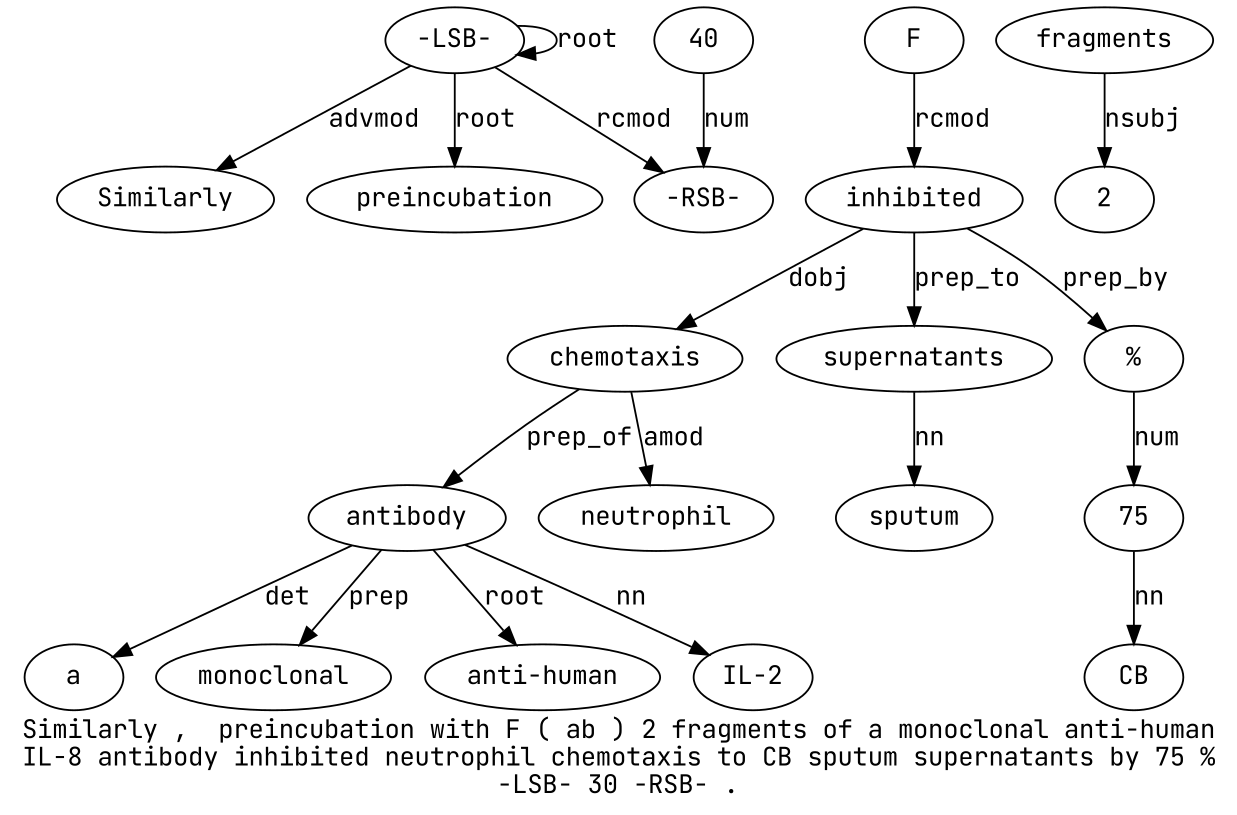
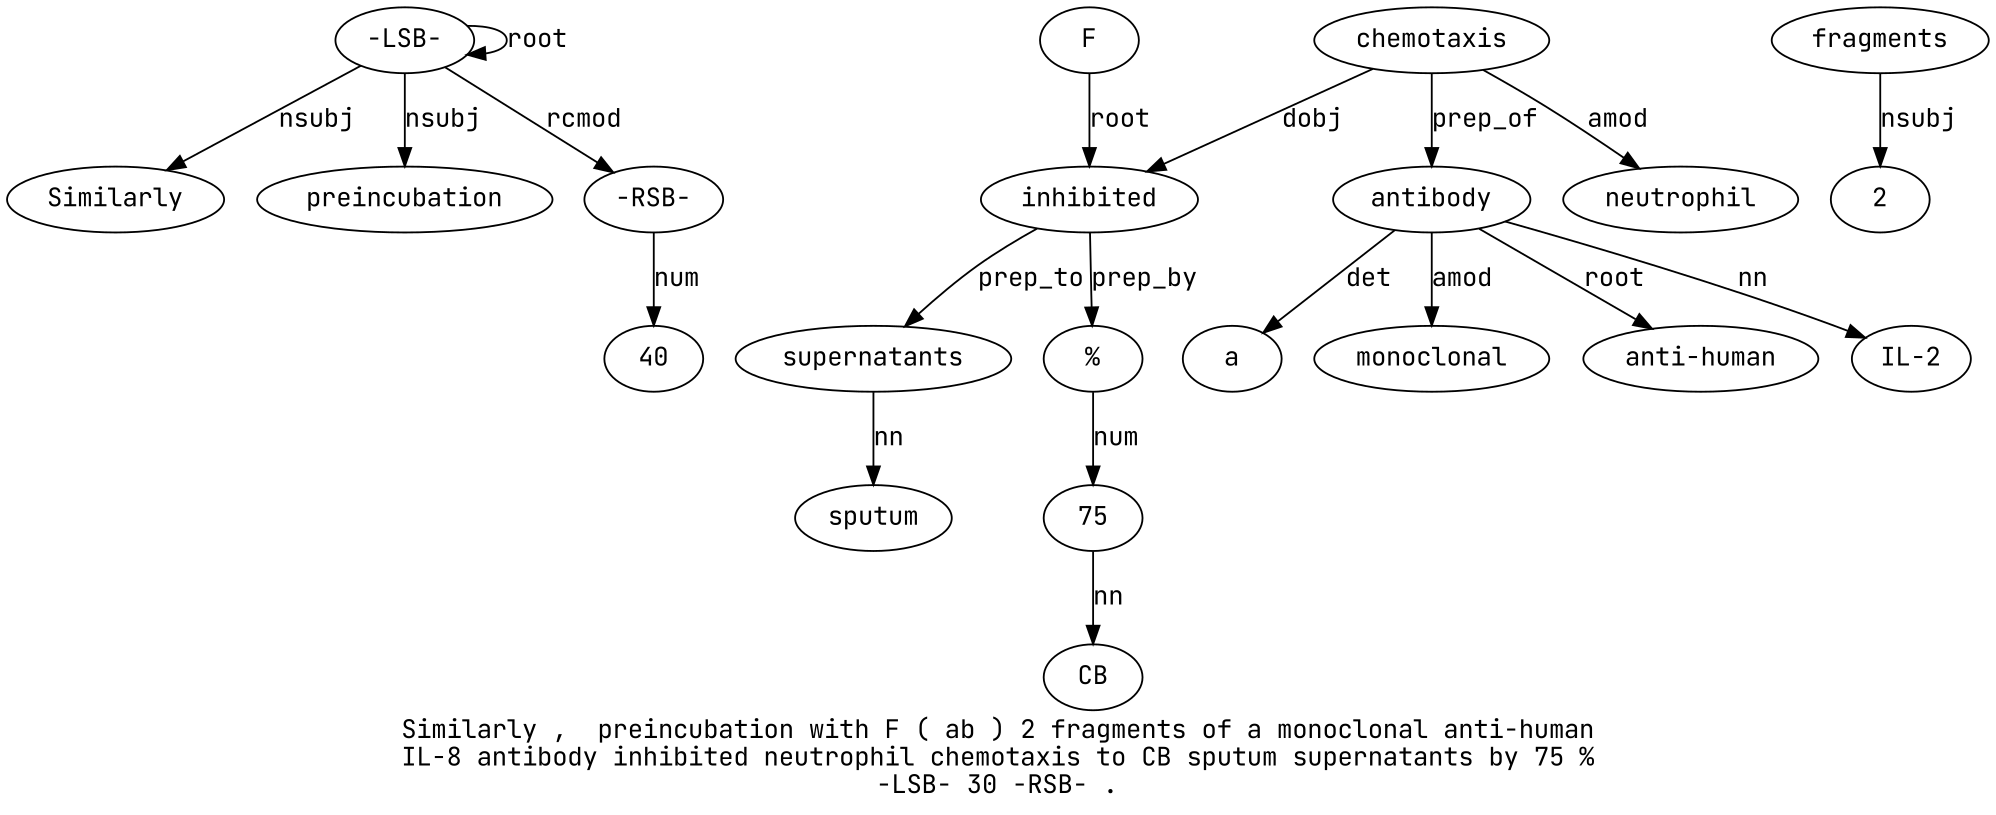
edge "40" -> "-RSB-": reversed
edge "-LSB-" -> "Similarly": label "advmod" -> "nsubj"
edge "-LSB-" -> "preincubation": label "root" -> "nsubj"
edge "F" -> "inhibited": label "rcmod" -> "root"
edge "inhibited" -> "chemotaxis": reversed
edge "antibody" -> "monoclonal": label "prep" -> "amod"
